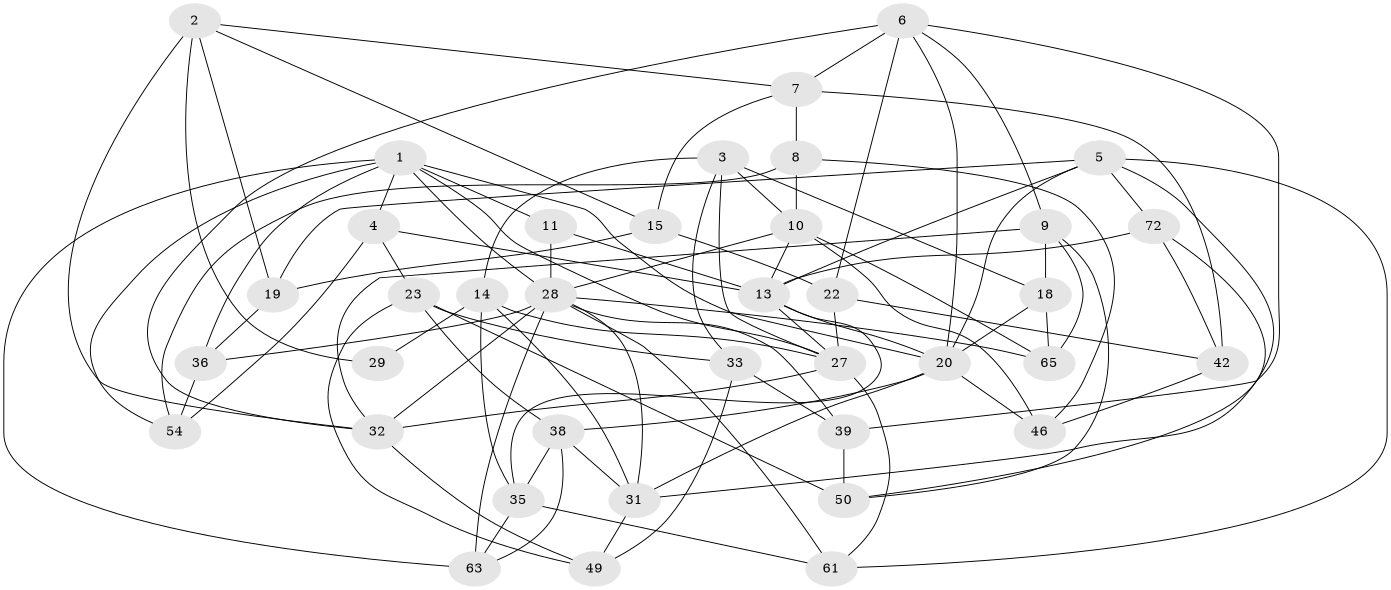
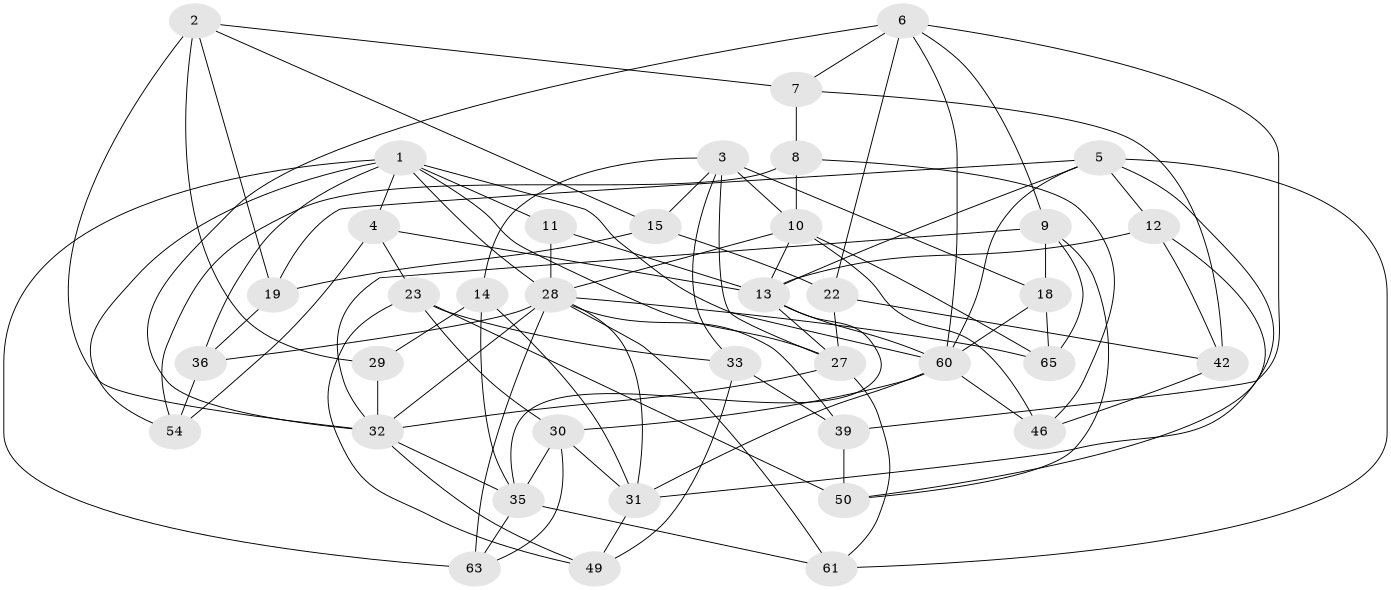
edge "7" -- "15": now "3" -- "15"
node "72": label "72" -> "12"
edge "14" -- "27": removed
node "20": label "20" -> "60"
edge "29" -- "32": added
node "38": label "38" -> "30"
edge "32" -- "35": added
